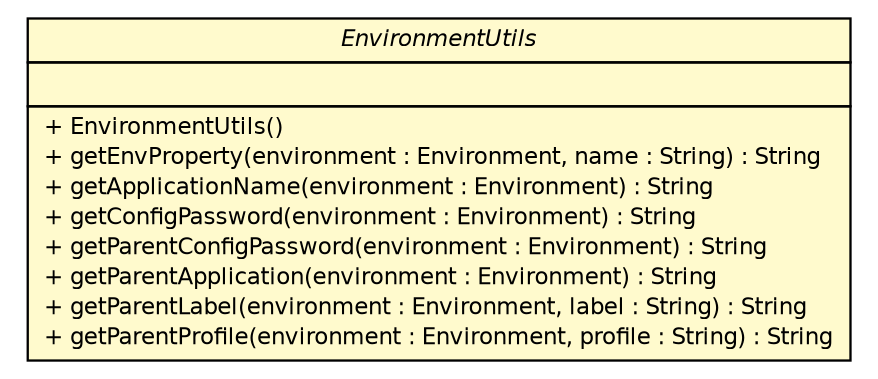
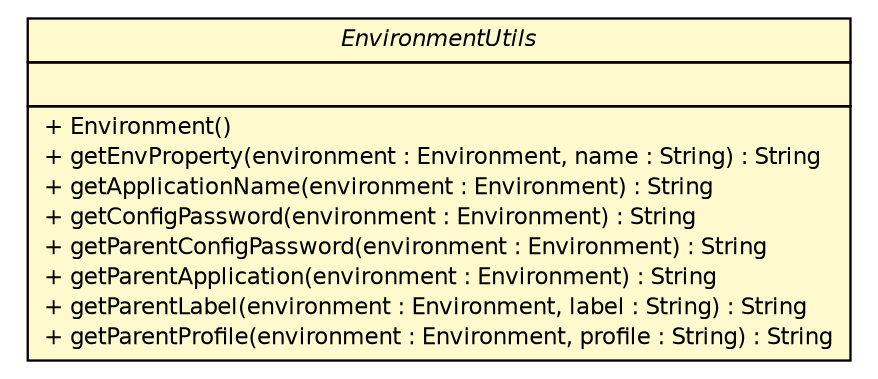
node "EnvironmentUtils": text "+ EnvironmentUtils()" -> "+ Environment()"
